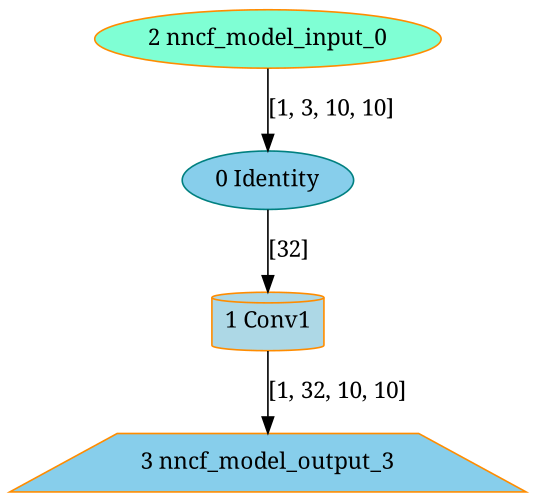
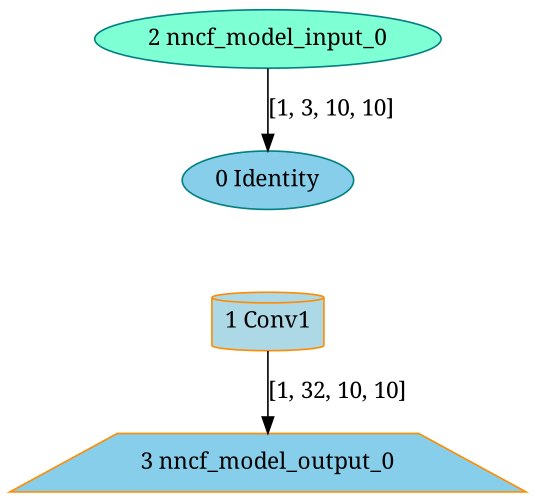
node "2 nncf_model_input_0": color darkorange -> teal
edge "0 Identity" -> "1 Conv1": removed, label "[32]"
node "3 nncf_model_output_3": label "3 nncf_model_output_3" -> "3 nncf_model_output_0"
